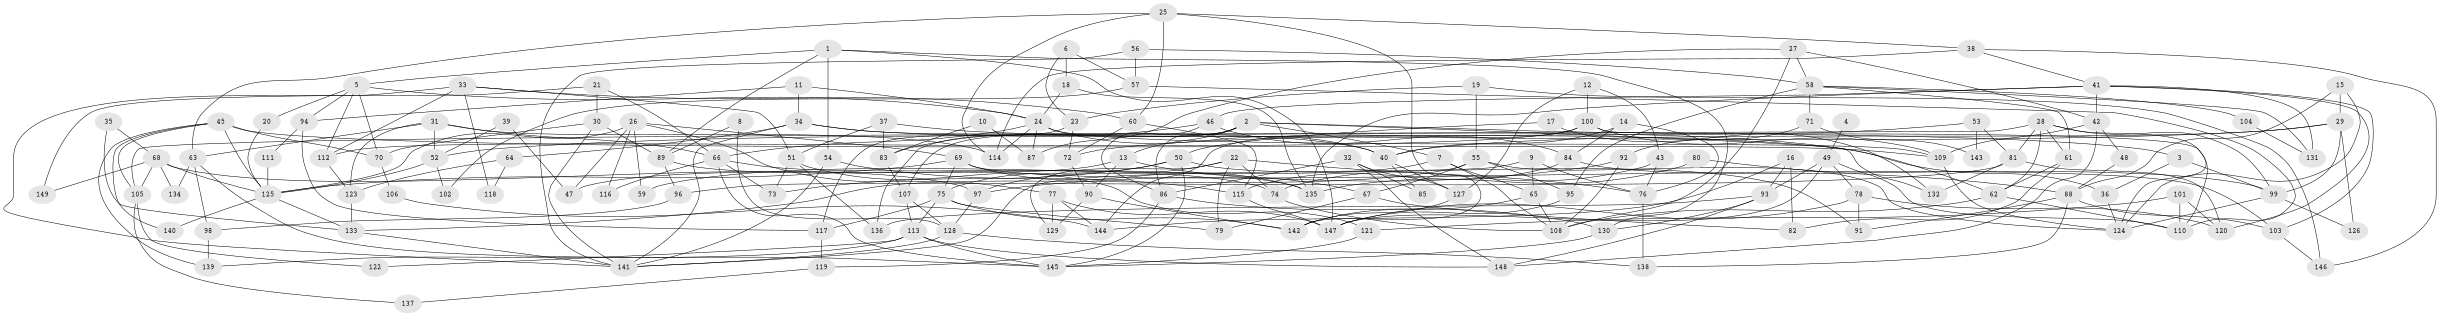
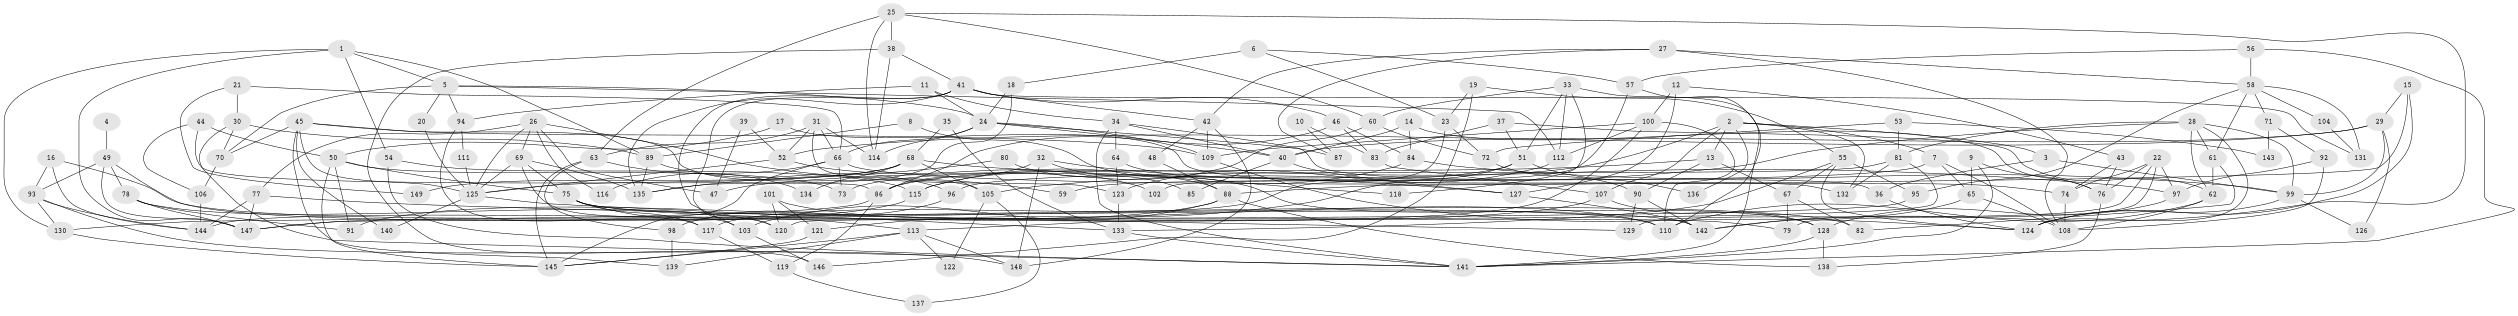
node "44": added
edge "93" -- "136": now "93" -- "144"
